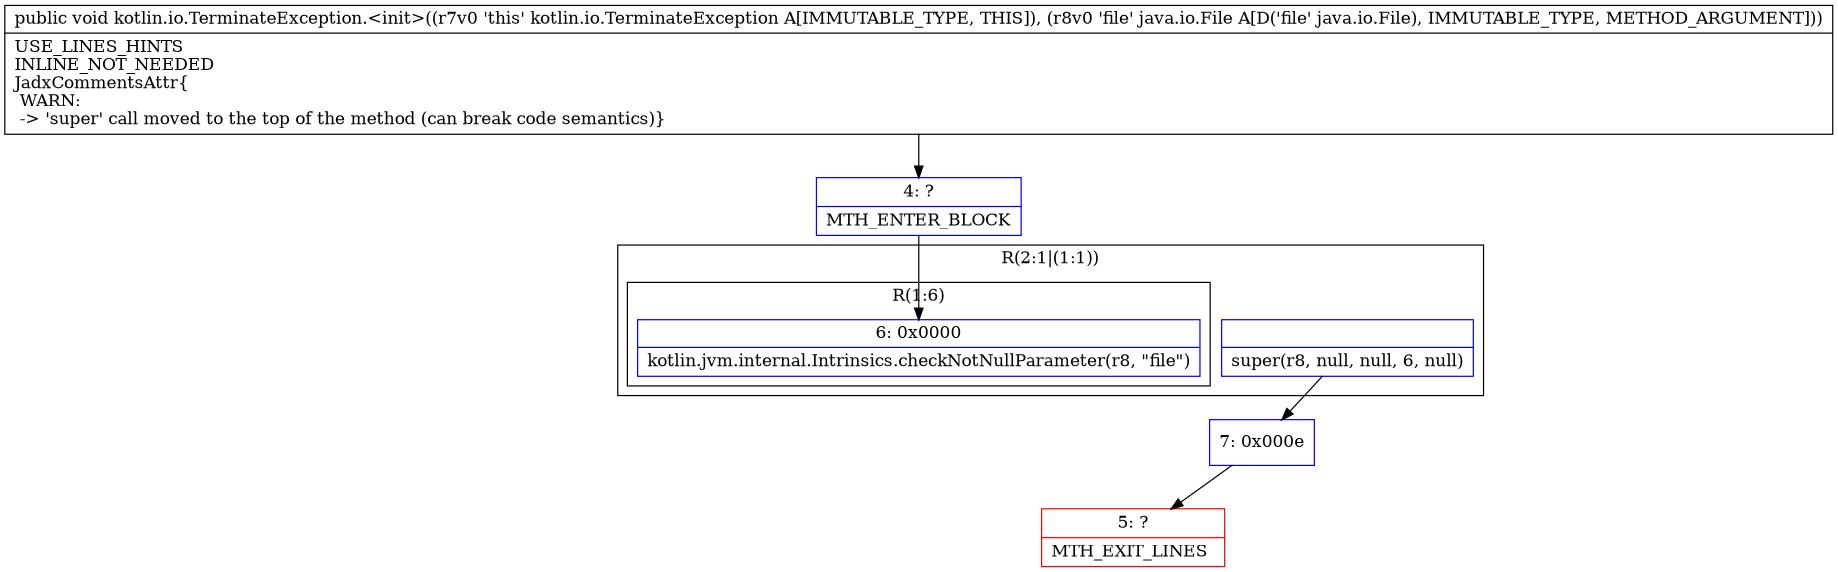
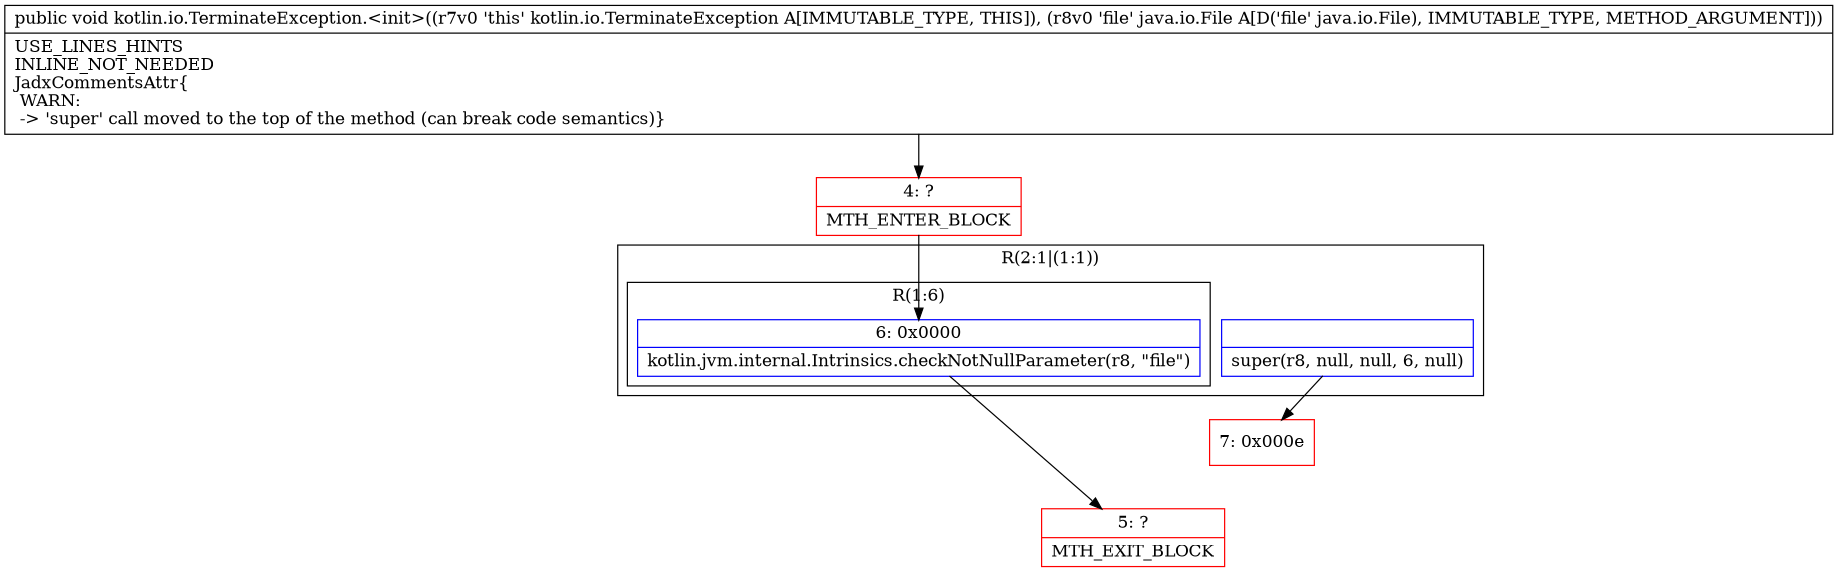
node "4: ?": color blue -> red
node "7: 0x000e": color blue -> red
edge "7: 0x000e" -> "5: ?": now "6: 0x0000" -> "5: ?"
node "5: ?": text "MTH_EXIT_LINES" -> "MTH_EXIT_BLOCK"
